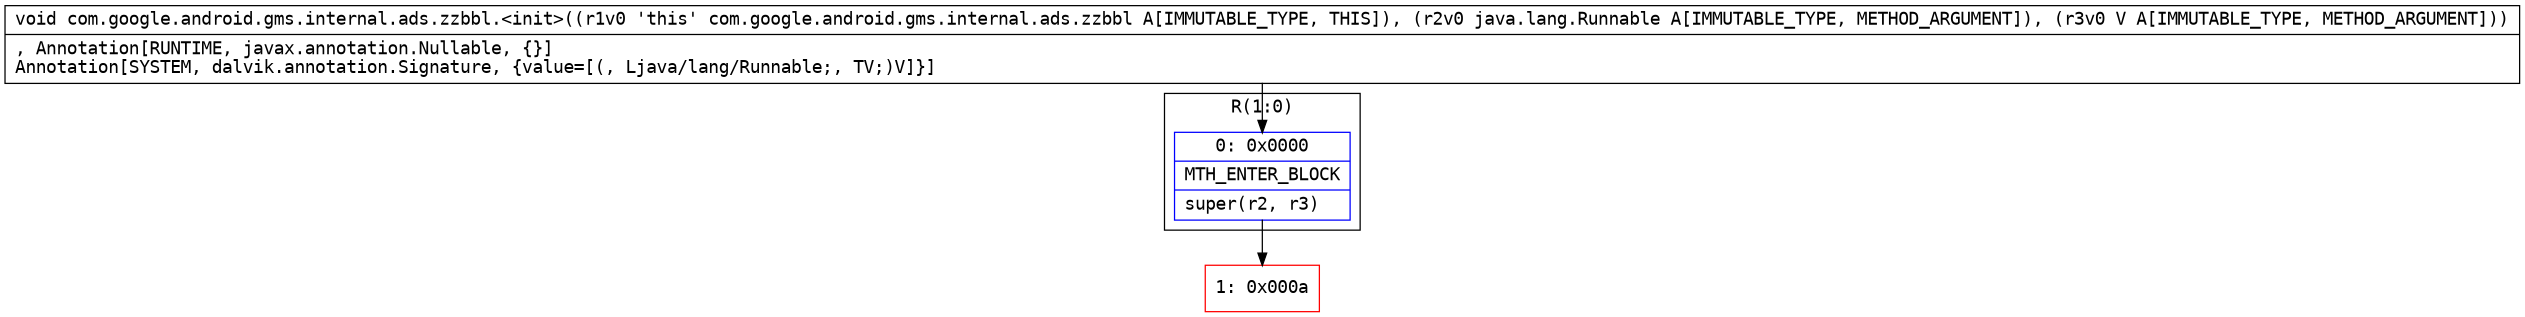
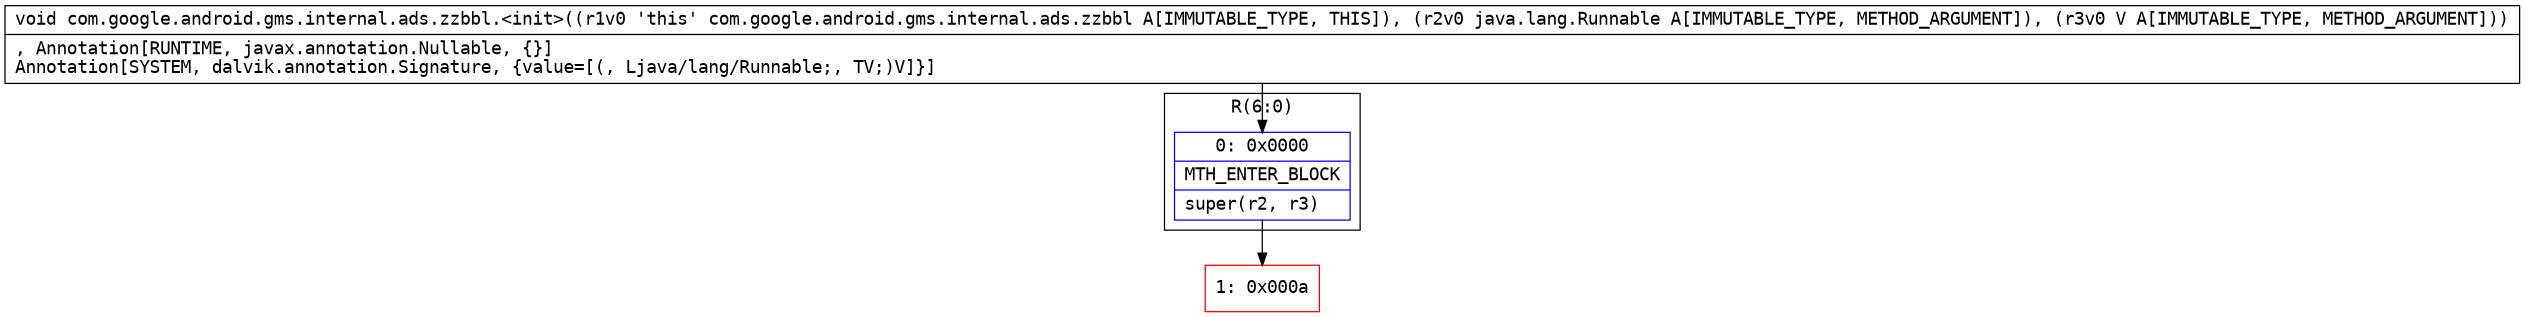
cluster "R(1:0)": label "R(1:0)" -> "R(6:0)"
